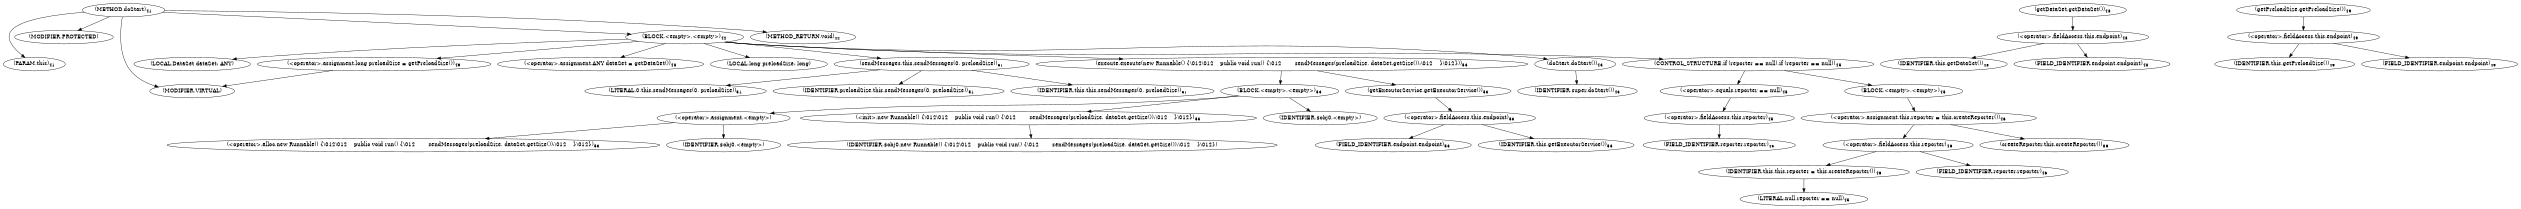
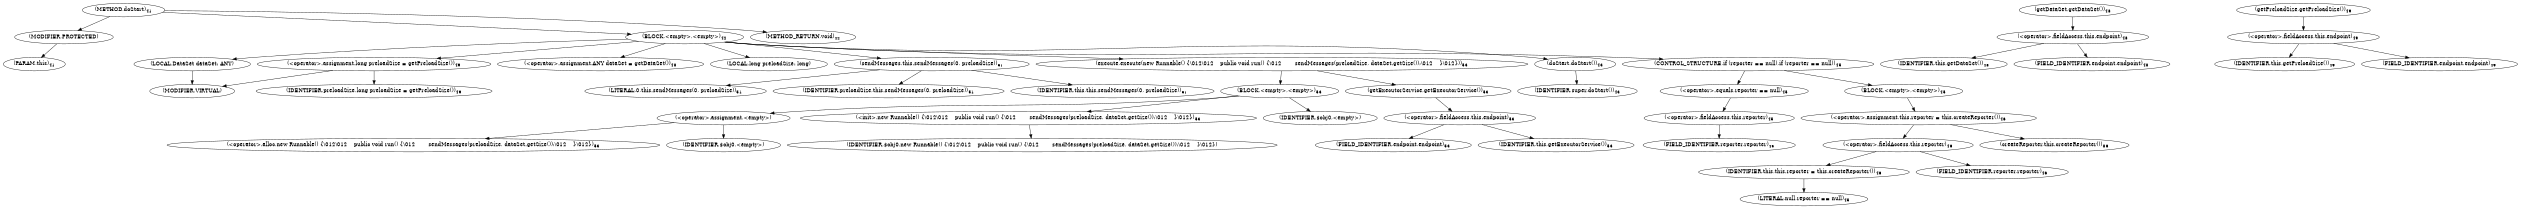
edge "(METHOD,doStart)" -> "(PARAM,this)": now "(MODIFIER,PROTECTED)" -> "(PARAM,this)"
edge "(METHOD,doStart)" -> "(MODIFIER,VIRTUAL)": now "(LOCAL,DataSet dataSet: ANY)" -> "(MODIFIER,VIRTUAL)"
node "(IDENTIFIER,preloadSize,long preloadSize = getPreloadSize())": added
